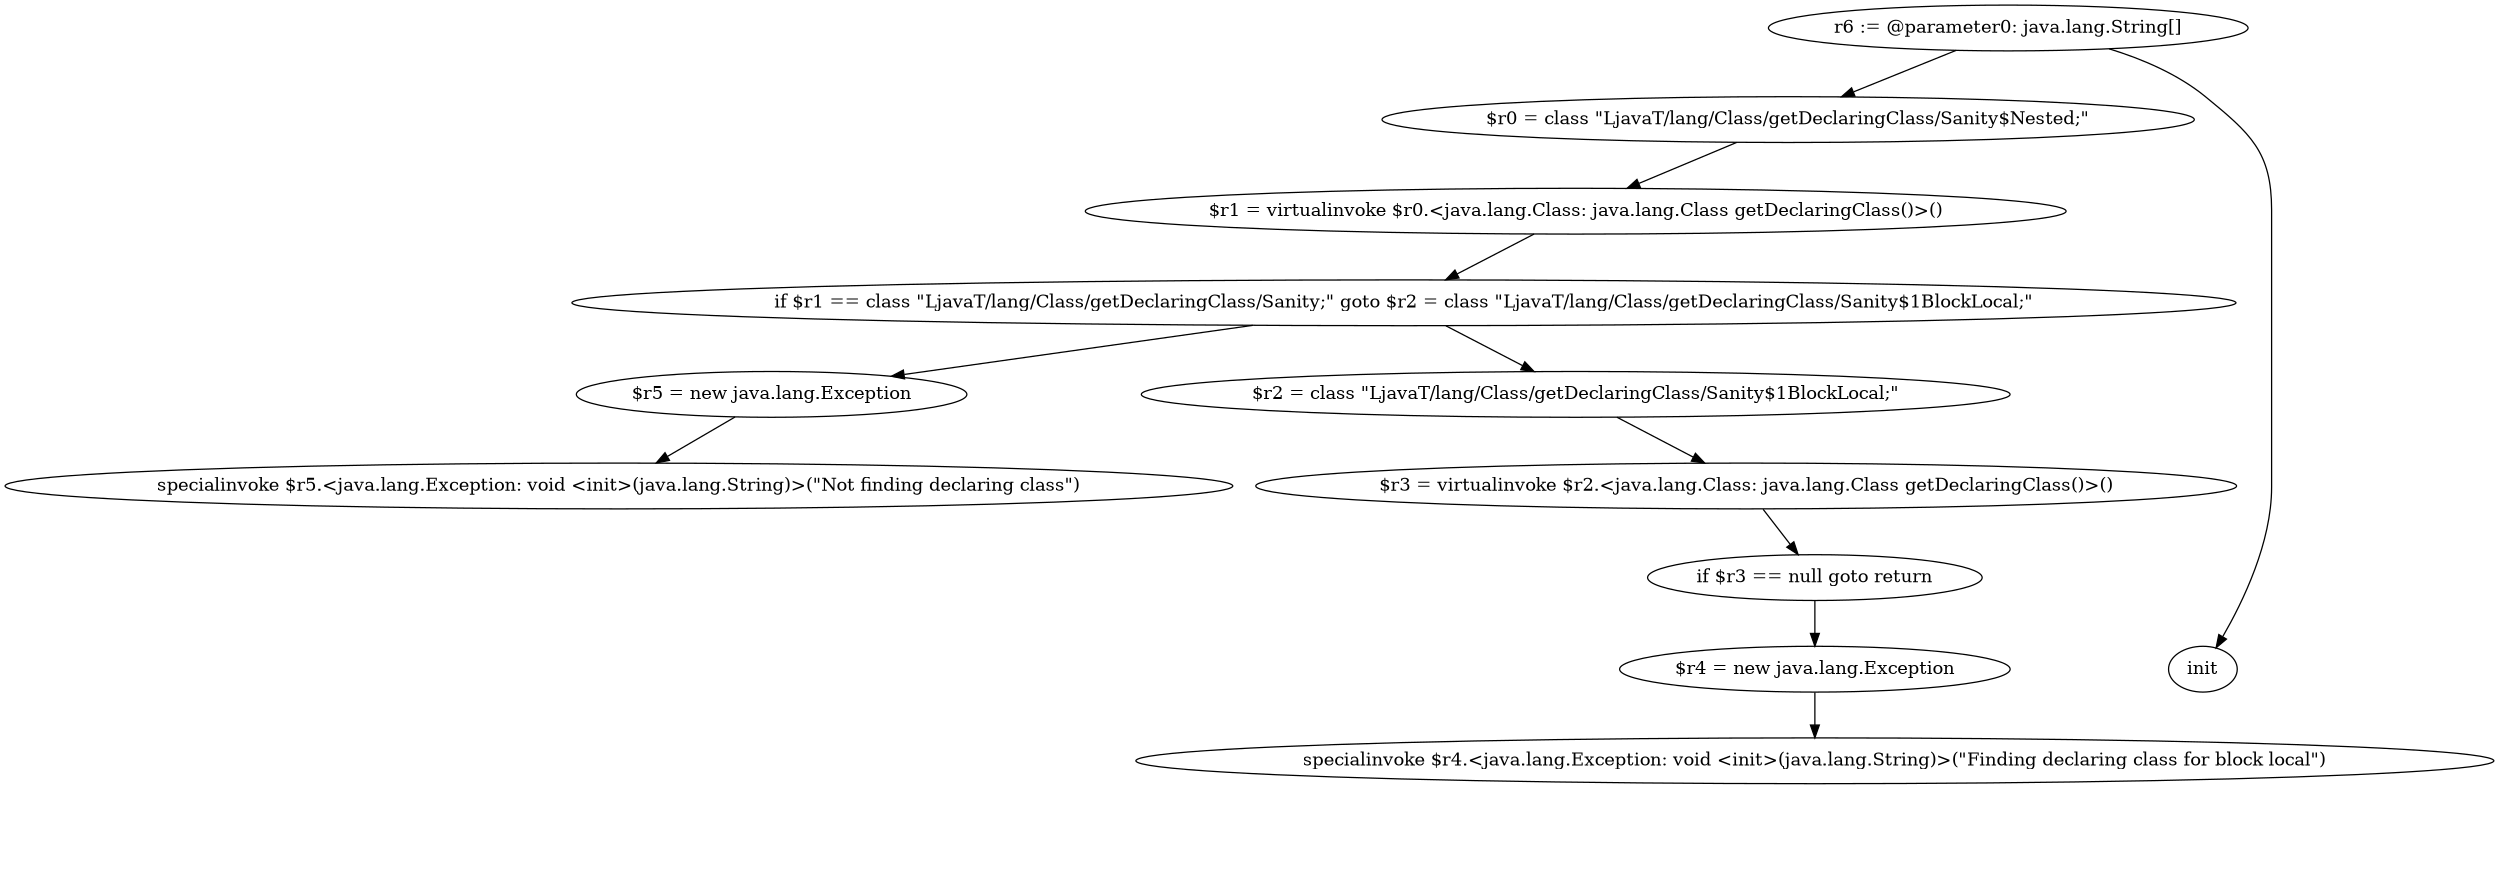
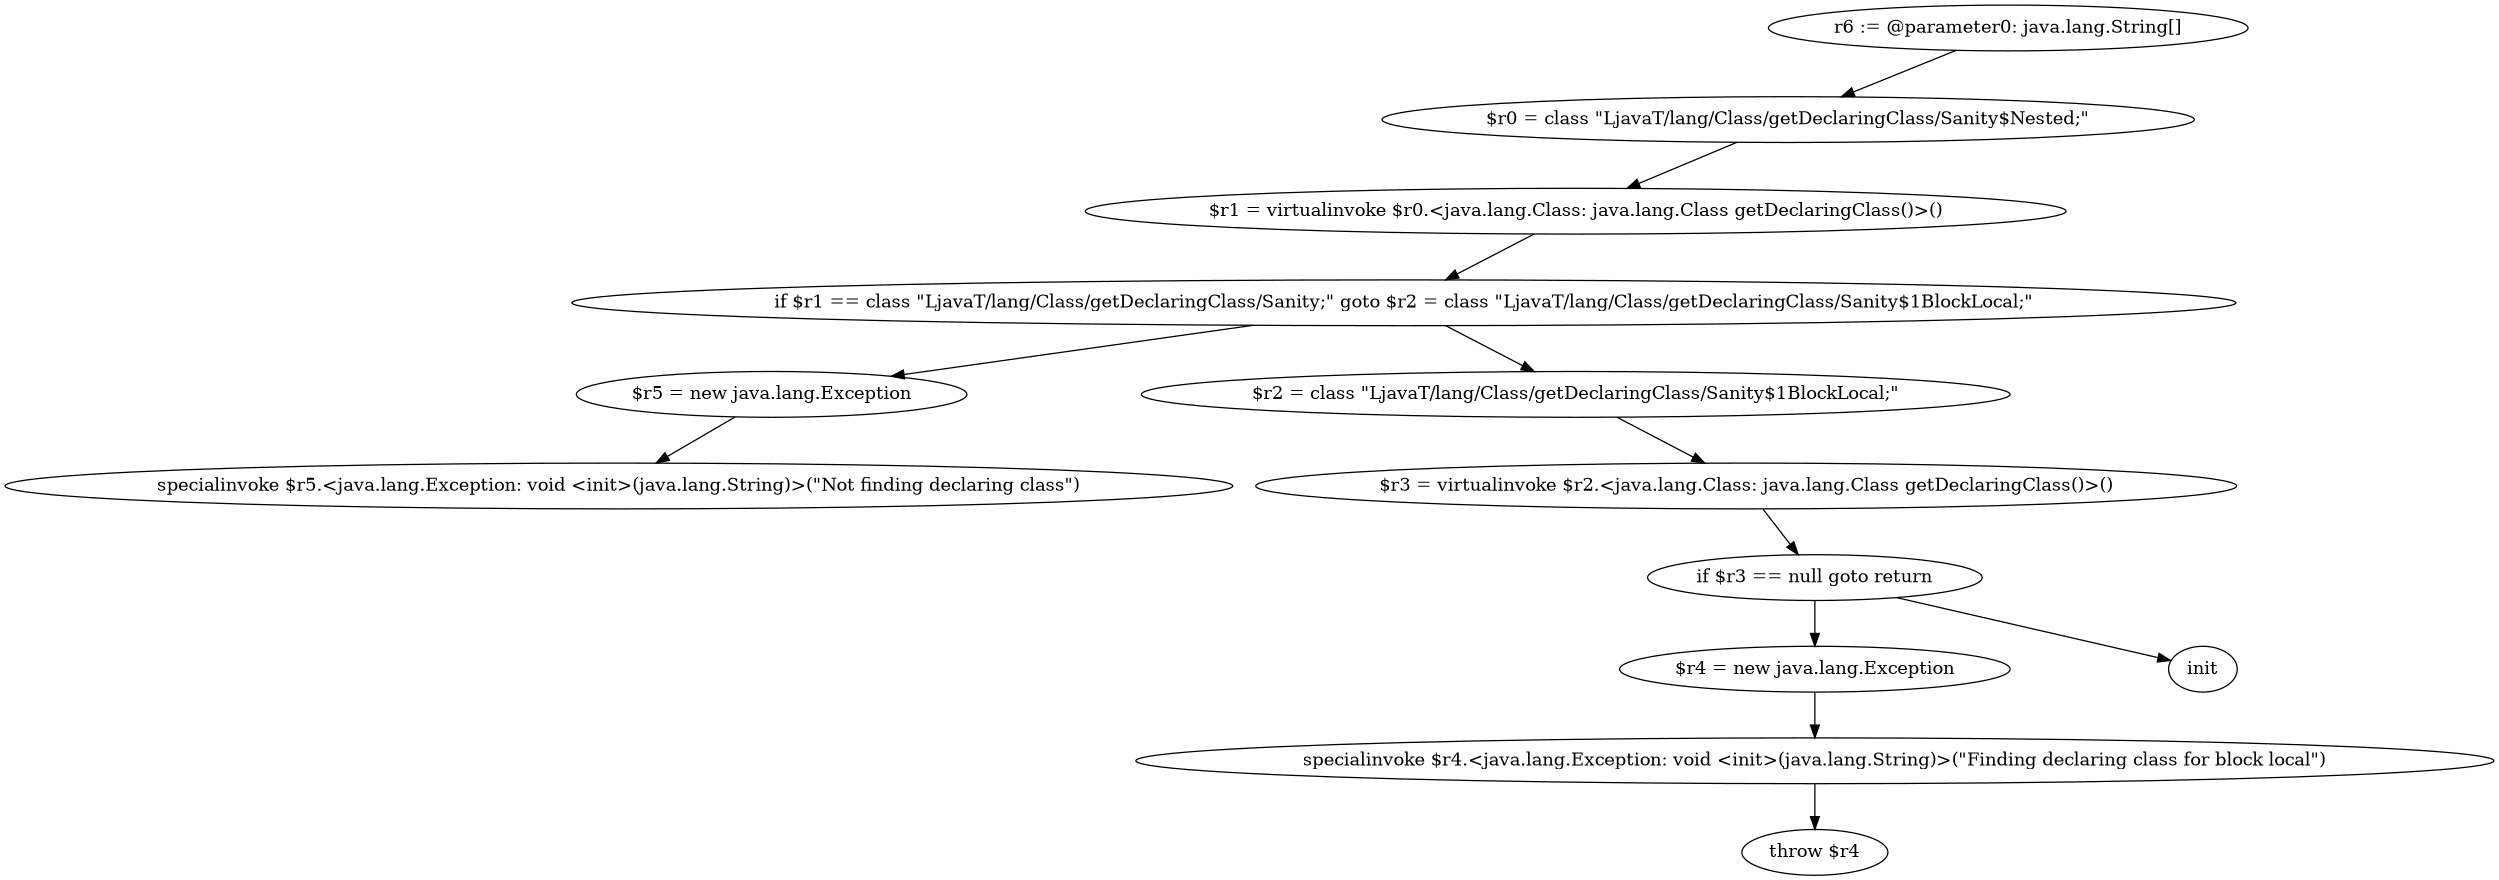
edge "r6 := @parameter0: java.lang.String[]" -> "init": now "if $r3 == null goto return" -> "init"
node "throw $r4": added
